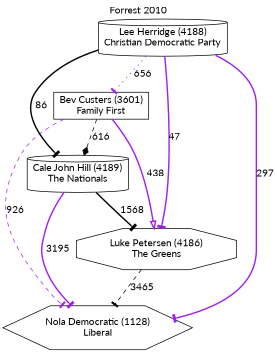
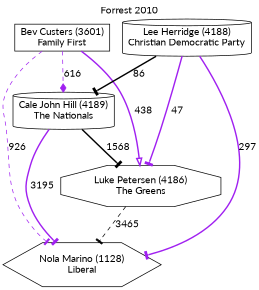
edge "Lee Herridge (4188) Christian Democratic Party" -> "Bev Custers (3601) Family First": removed, label "656"
edge "Bev Custers (3601) Family First" -> "Cale John Hill (4189) The Nationals": color black -> purple
node "Nola Democratic (1128) Liberal": label "Nola Democratic (1128) Liberal" -> "Nola Marino (1128) Liberal"
